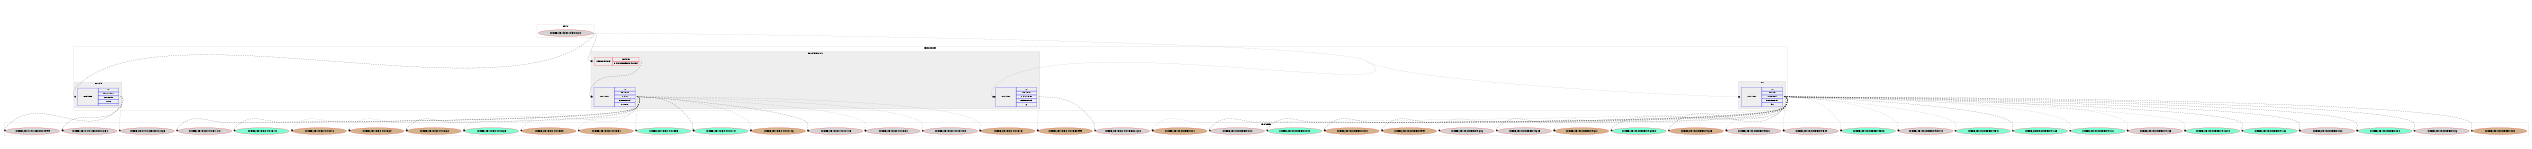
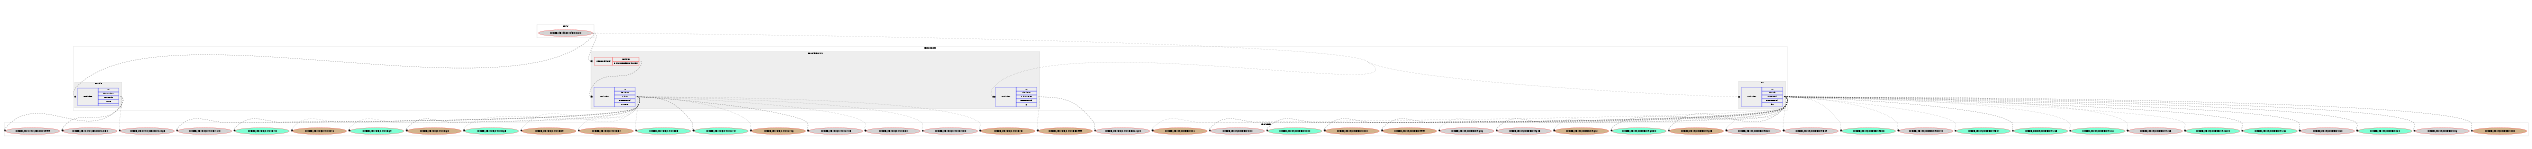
node "portage://dev-lang/python-3.6.9": fillcolor tan -> aquamarine
